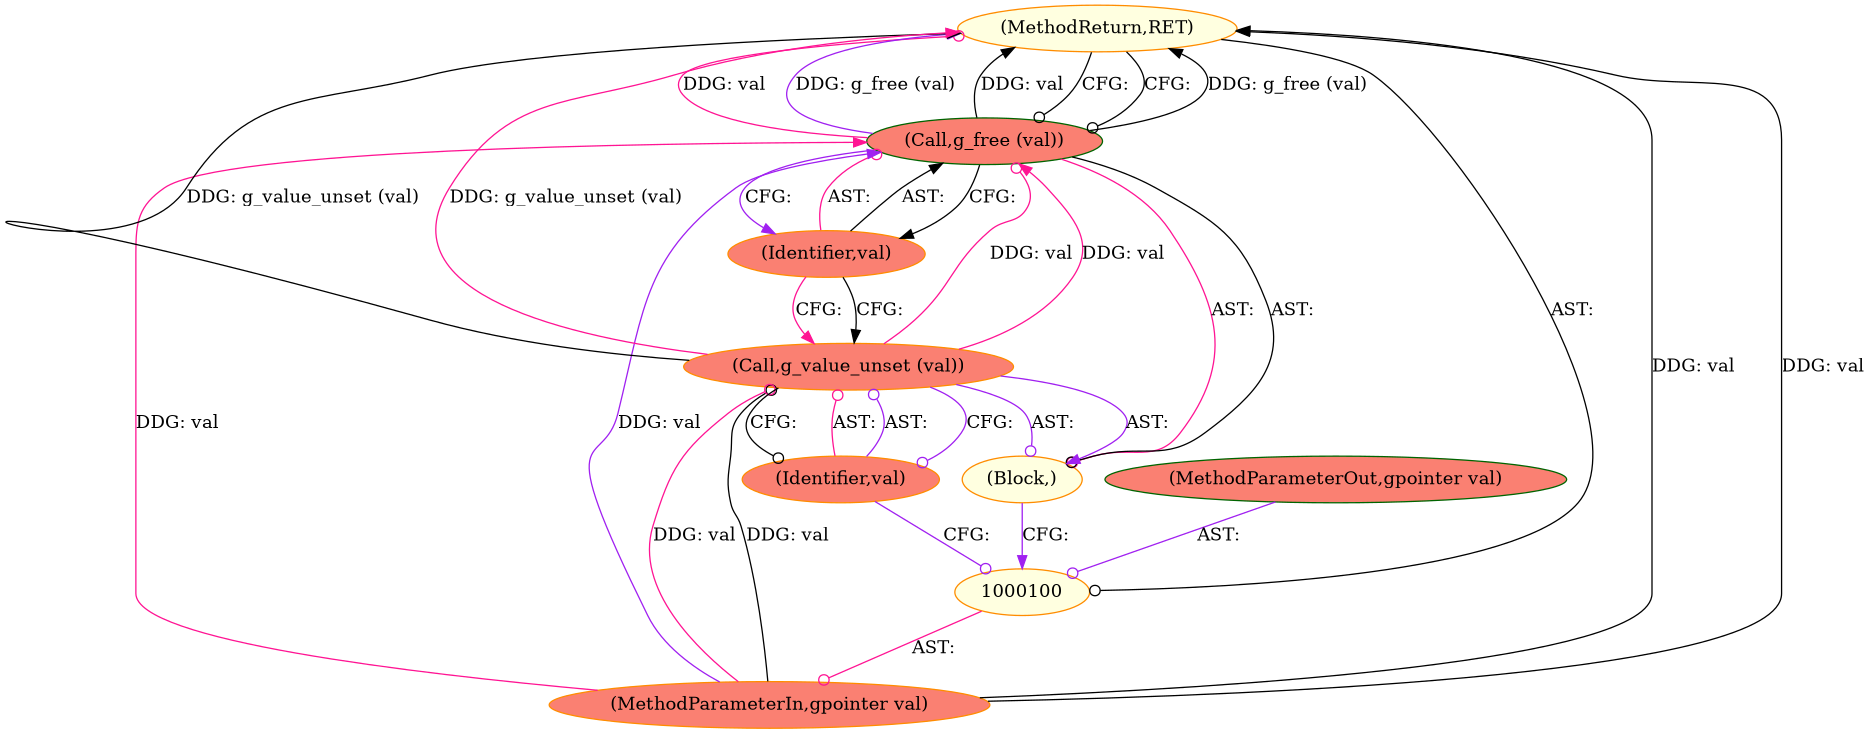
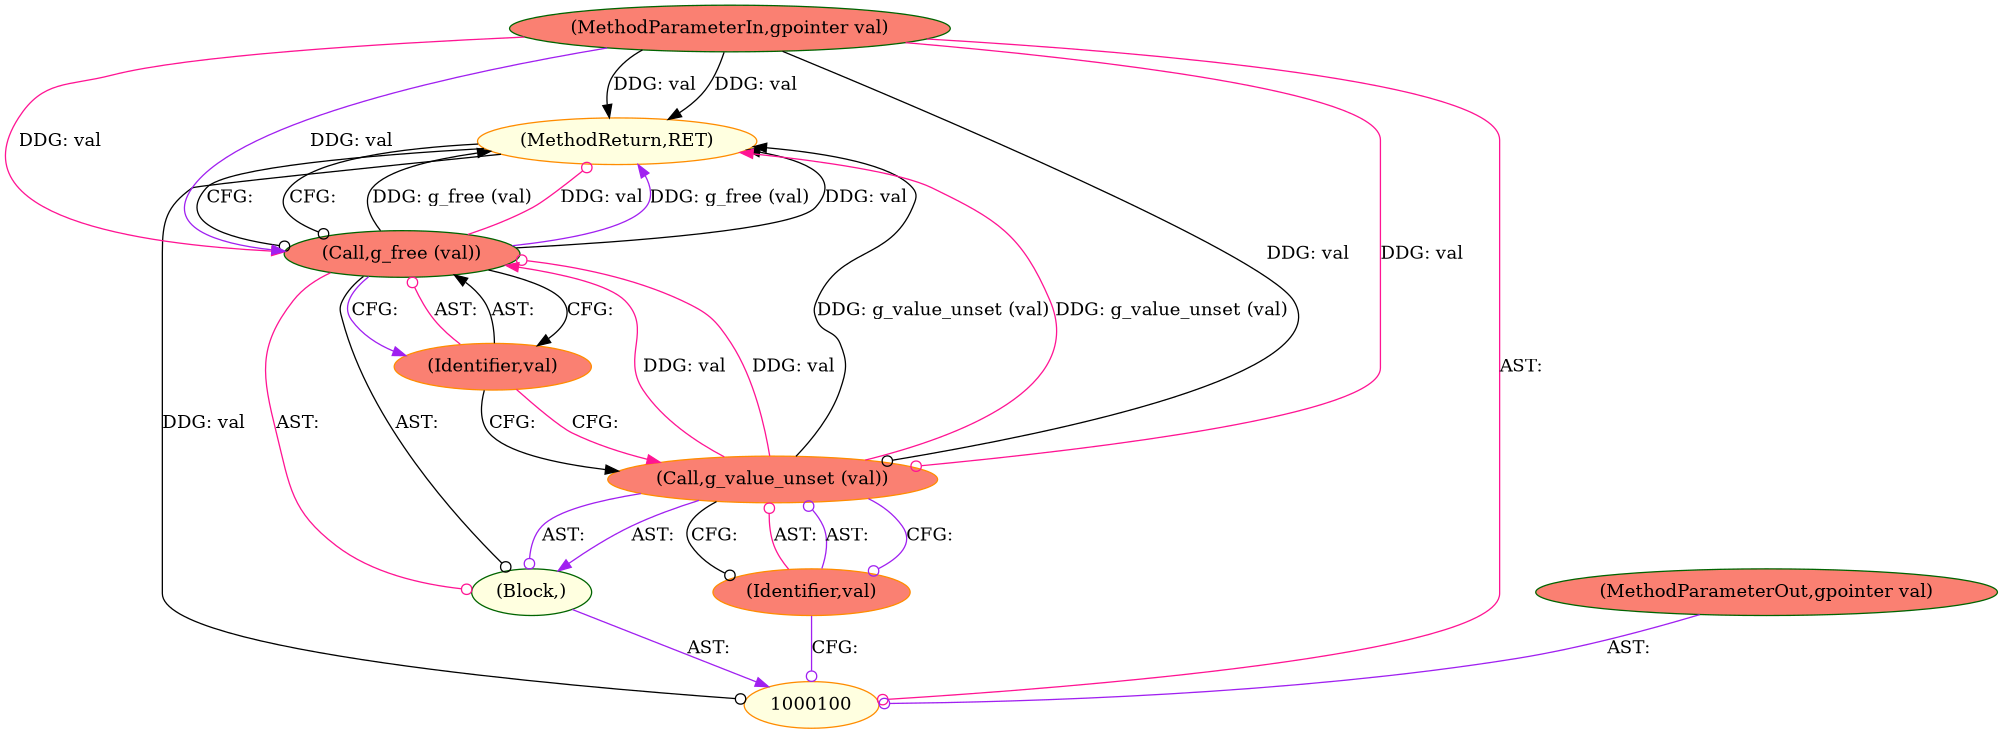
edge "(MethodReturn,RET)" -> "1000100": label "AST: " -> "DDG: val"
node "(Block,)": color darkorange -> darkgreen
edge "(Block,)" -> "1000100": label "CFG: " -> "AST: "
edge "1000100" -> "(MethodParameterIn,gpointer val)": reversed
node "(MethodParameterIn,gpointer val)": color darkorange -> darkgreen
